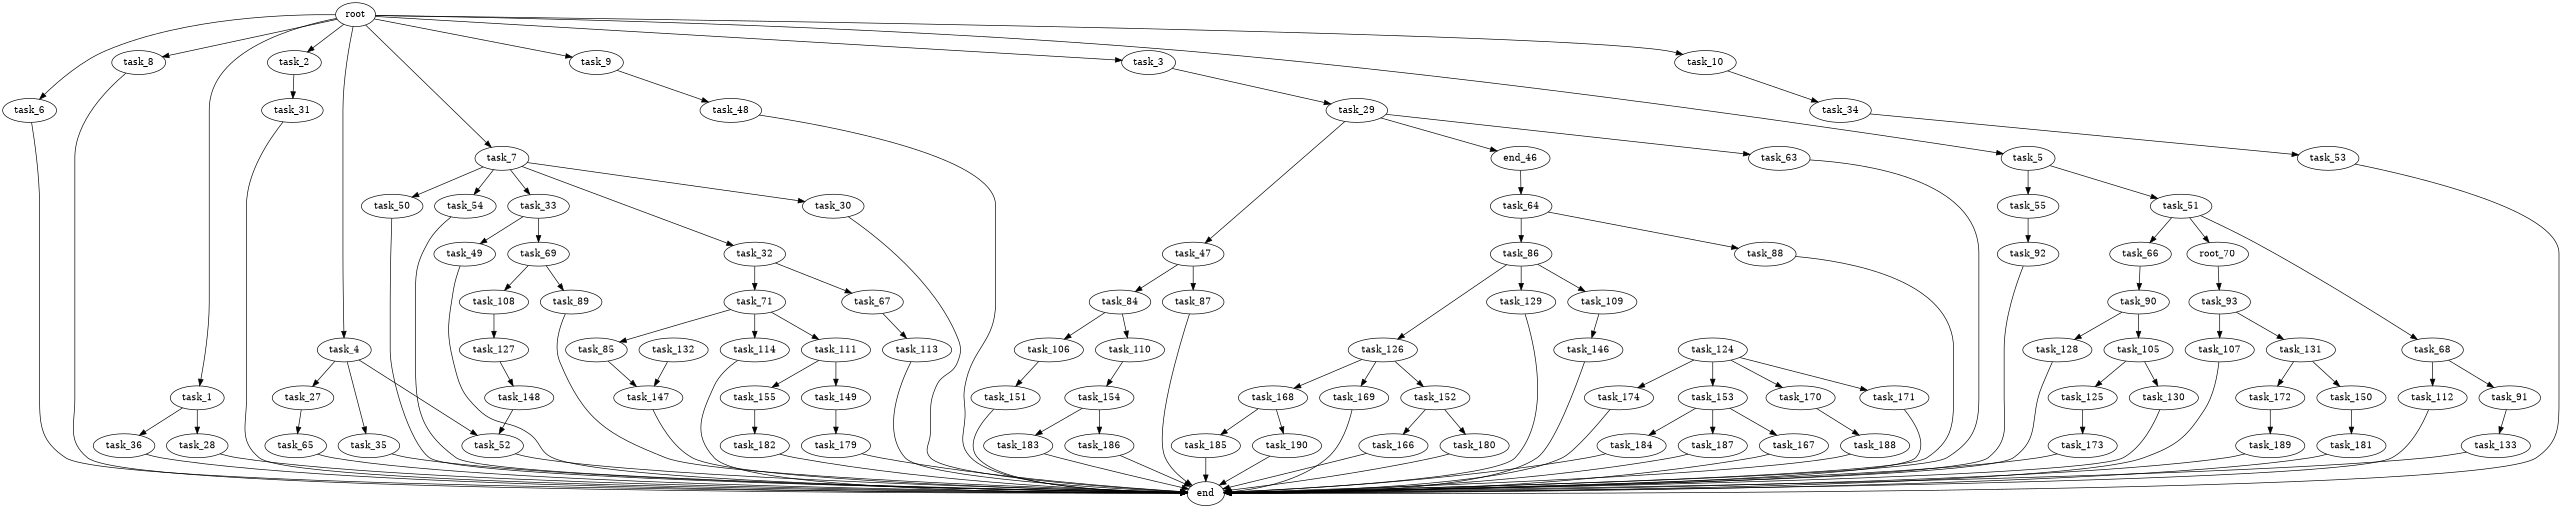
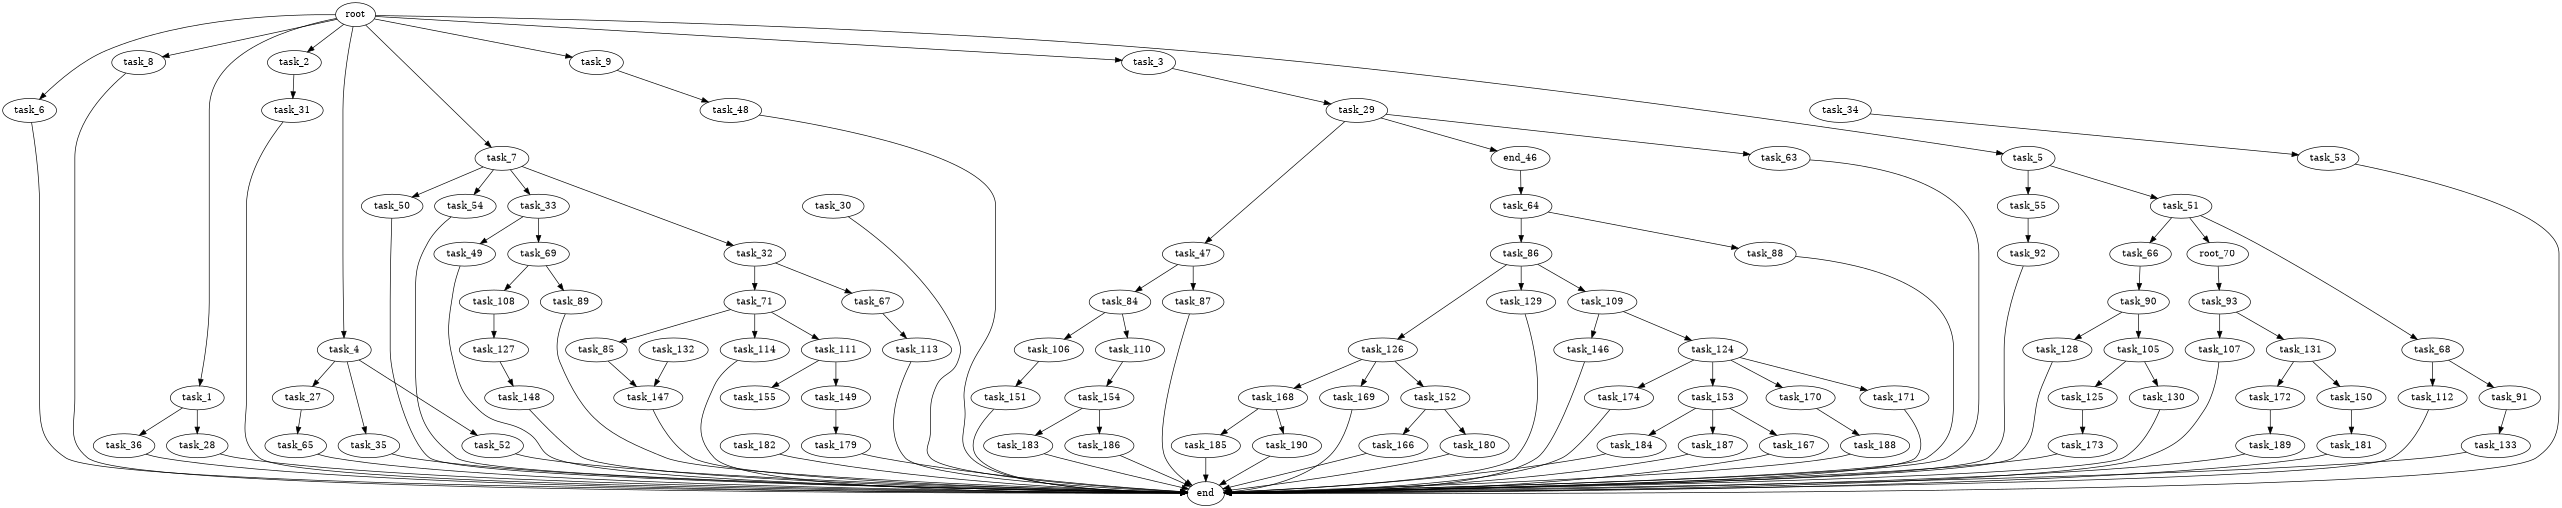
node "task_10": removed
edge "task_7" -> "task_30": removed
edge "task_109" -> "task_124": added
edge "task_148" -> "task_52": now "task_148" -> "end"
edge "task_155" -> "task_182": removed
